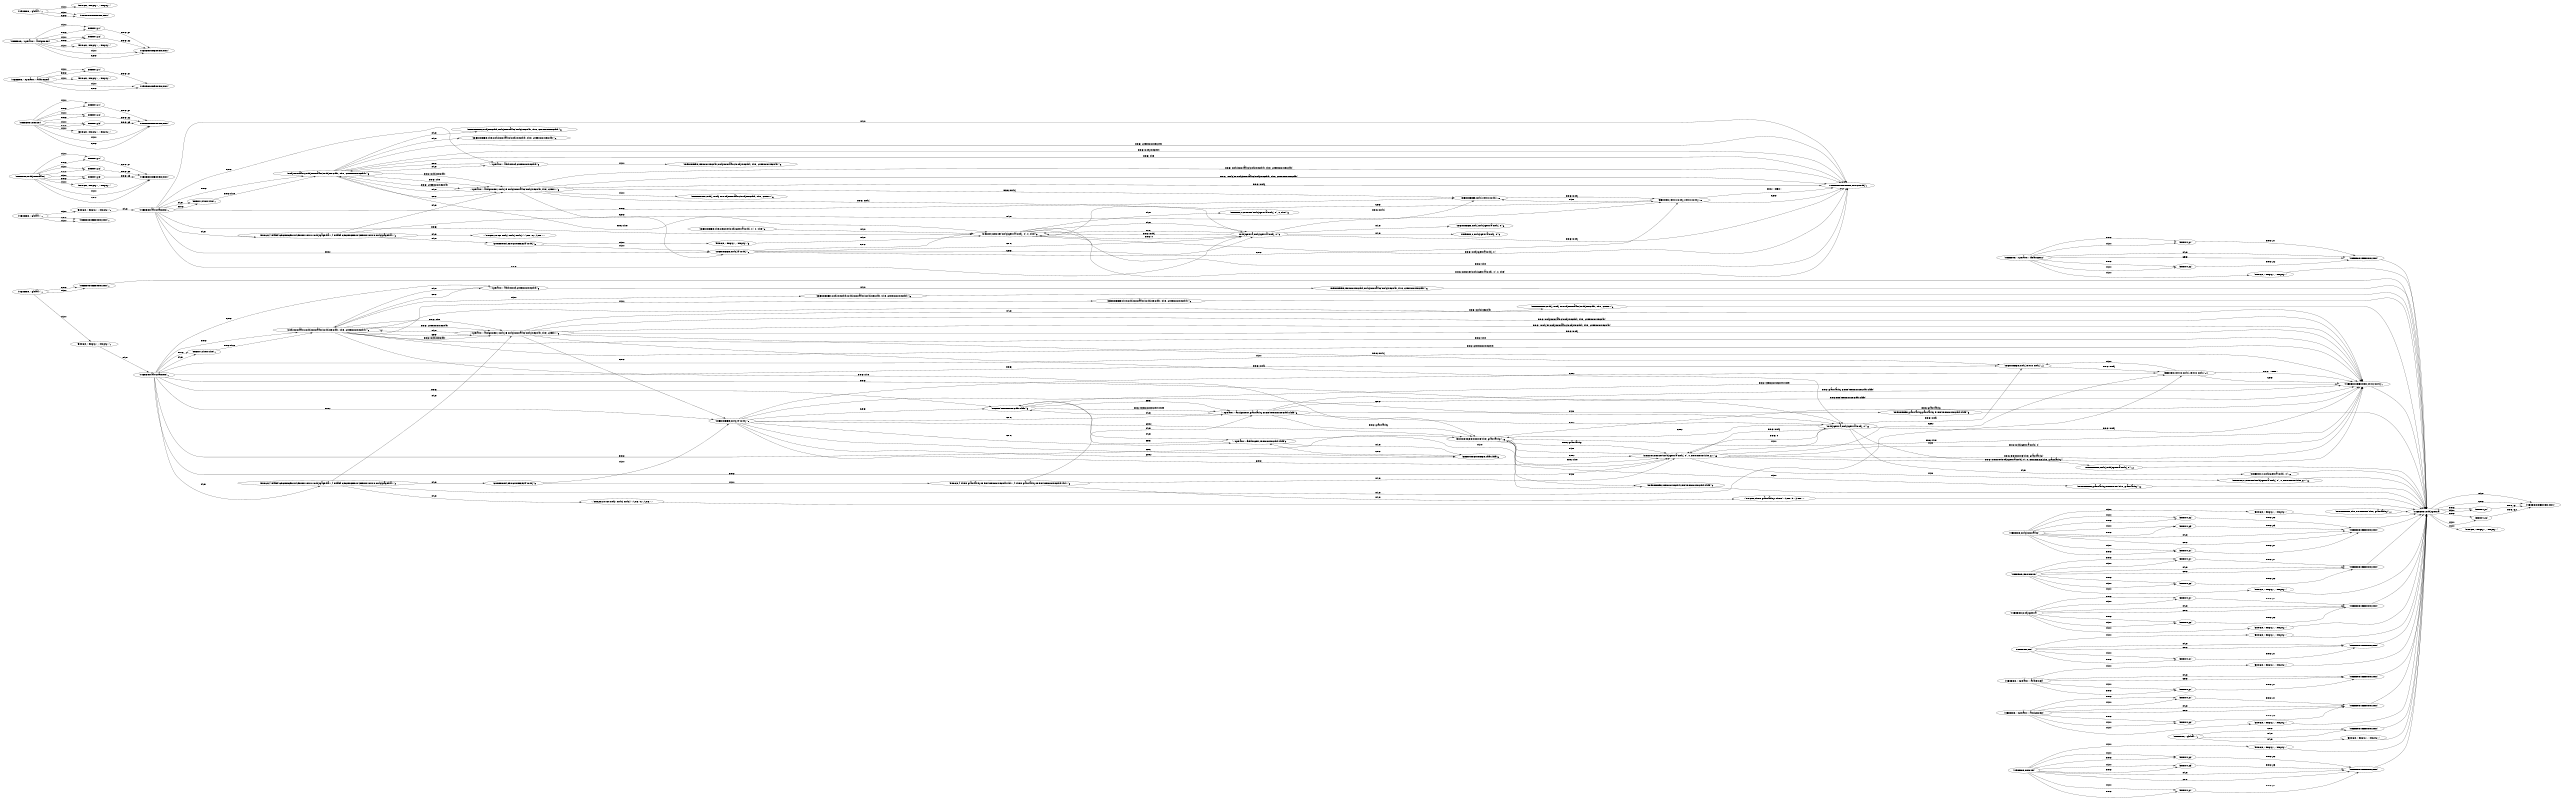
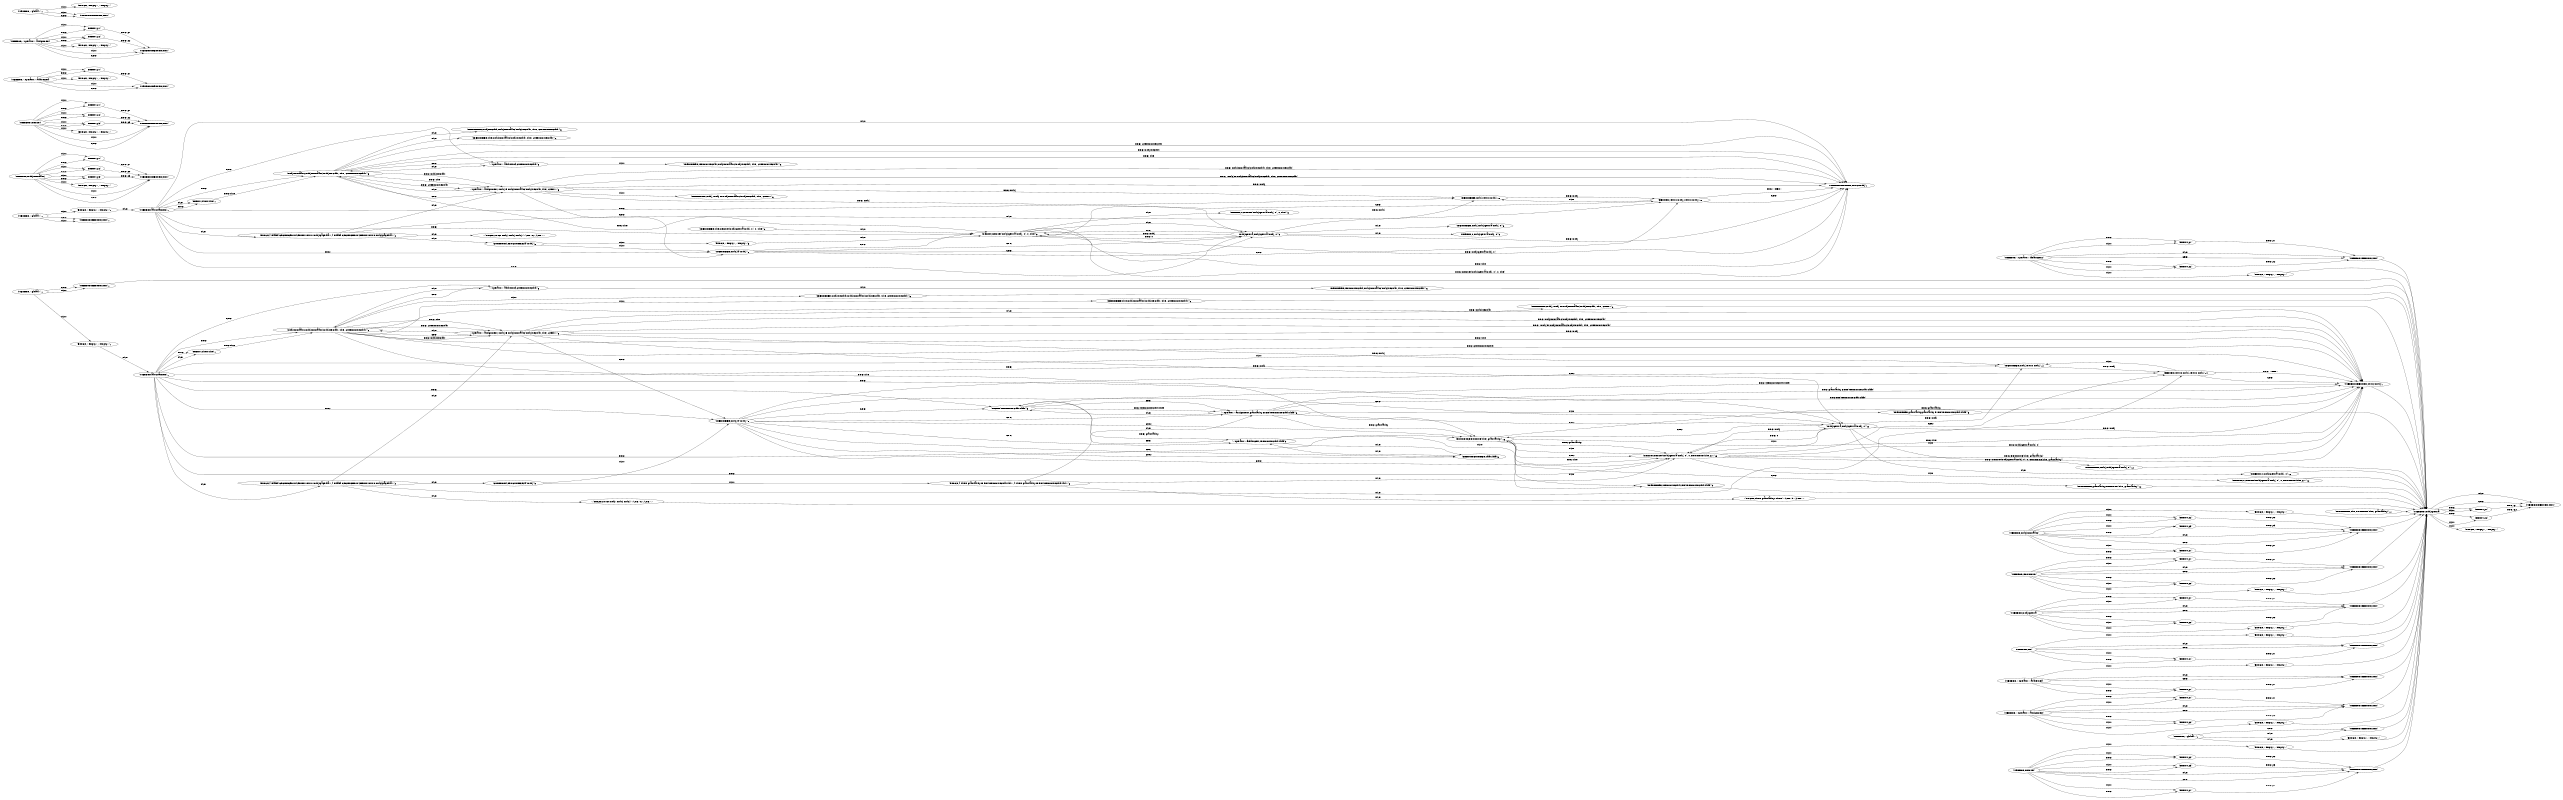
edge "(BIT,BIT(tee_mm_sec_ddr.shift))" -> "(<operator>.fieldAccess,tee_mm_sec_ddr.shift)": label "AST: " -> "DDG: granularity"
edge "(FIELD_IDENTIFIER,shift,shift)" -> "(<operator>.fieldAccess,tee_mm_sec_ddr.shift)": label "CFG: " -> "AST: "
edge "(ROUNDUP,ROUNDUP(size, granularity))" -> "(IDENTIFIER,granularity,ROUNDUP(size, granularity))": label "AST: " -> "CFG: "
